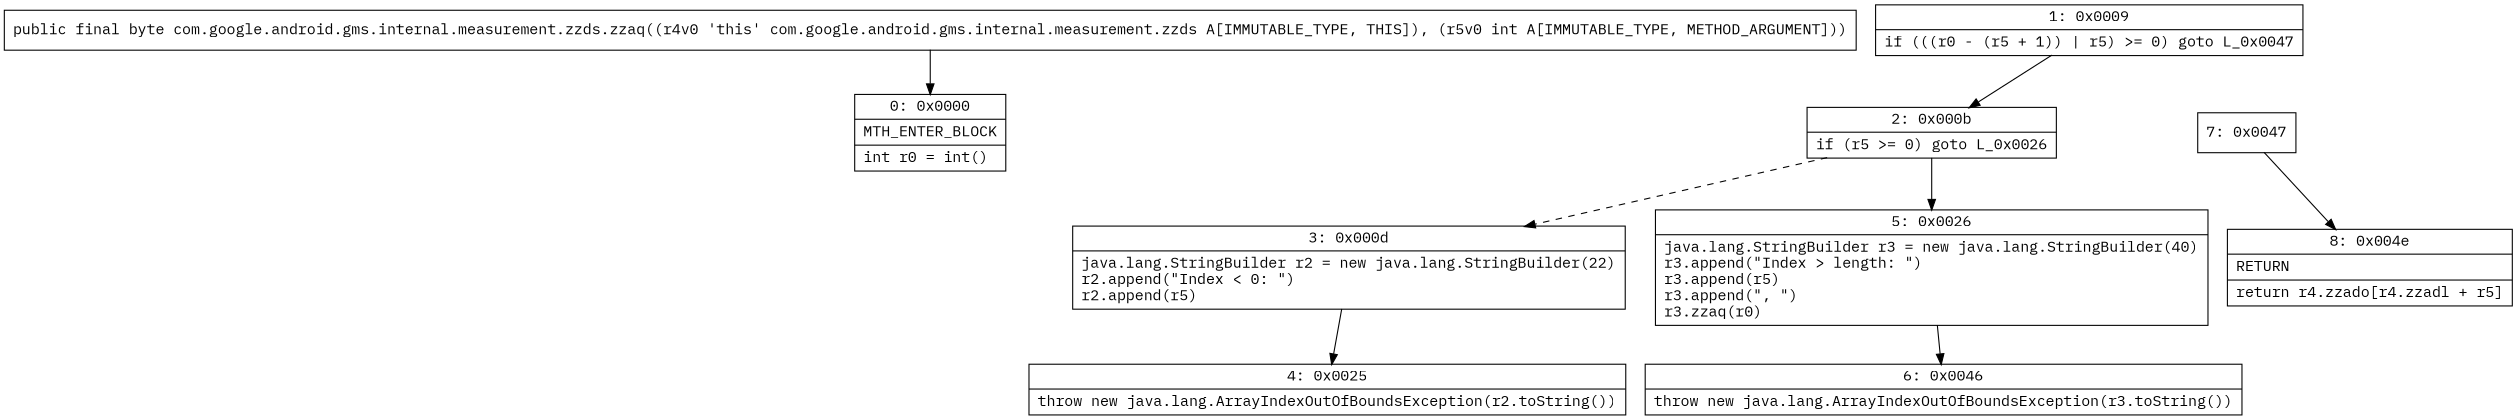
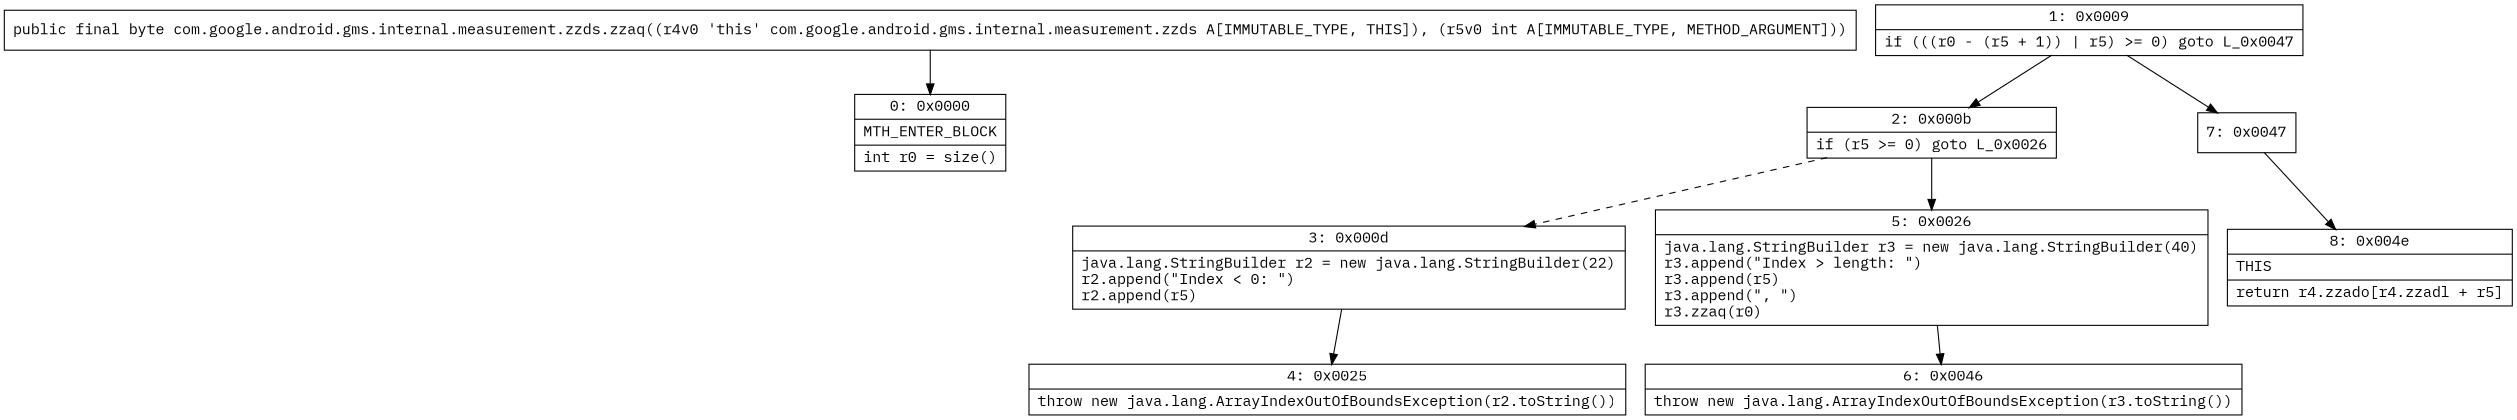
edge "1: 0x0009" -> "7: 0x0047": added
node "0: 0x0000": text "int r0 = int()" -> "int r0 = size()"
node "8: 0x004e": text "RETURN" -> "THIS"
